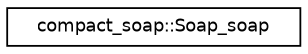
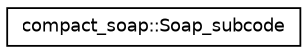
node "compact_soap::Soap_soap": label "compact_soap::Soap_soap" -> "compact_soap::Soap_subcode"
